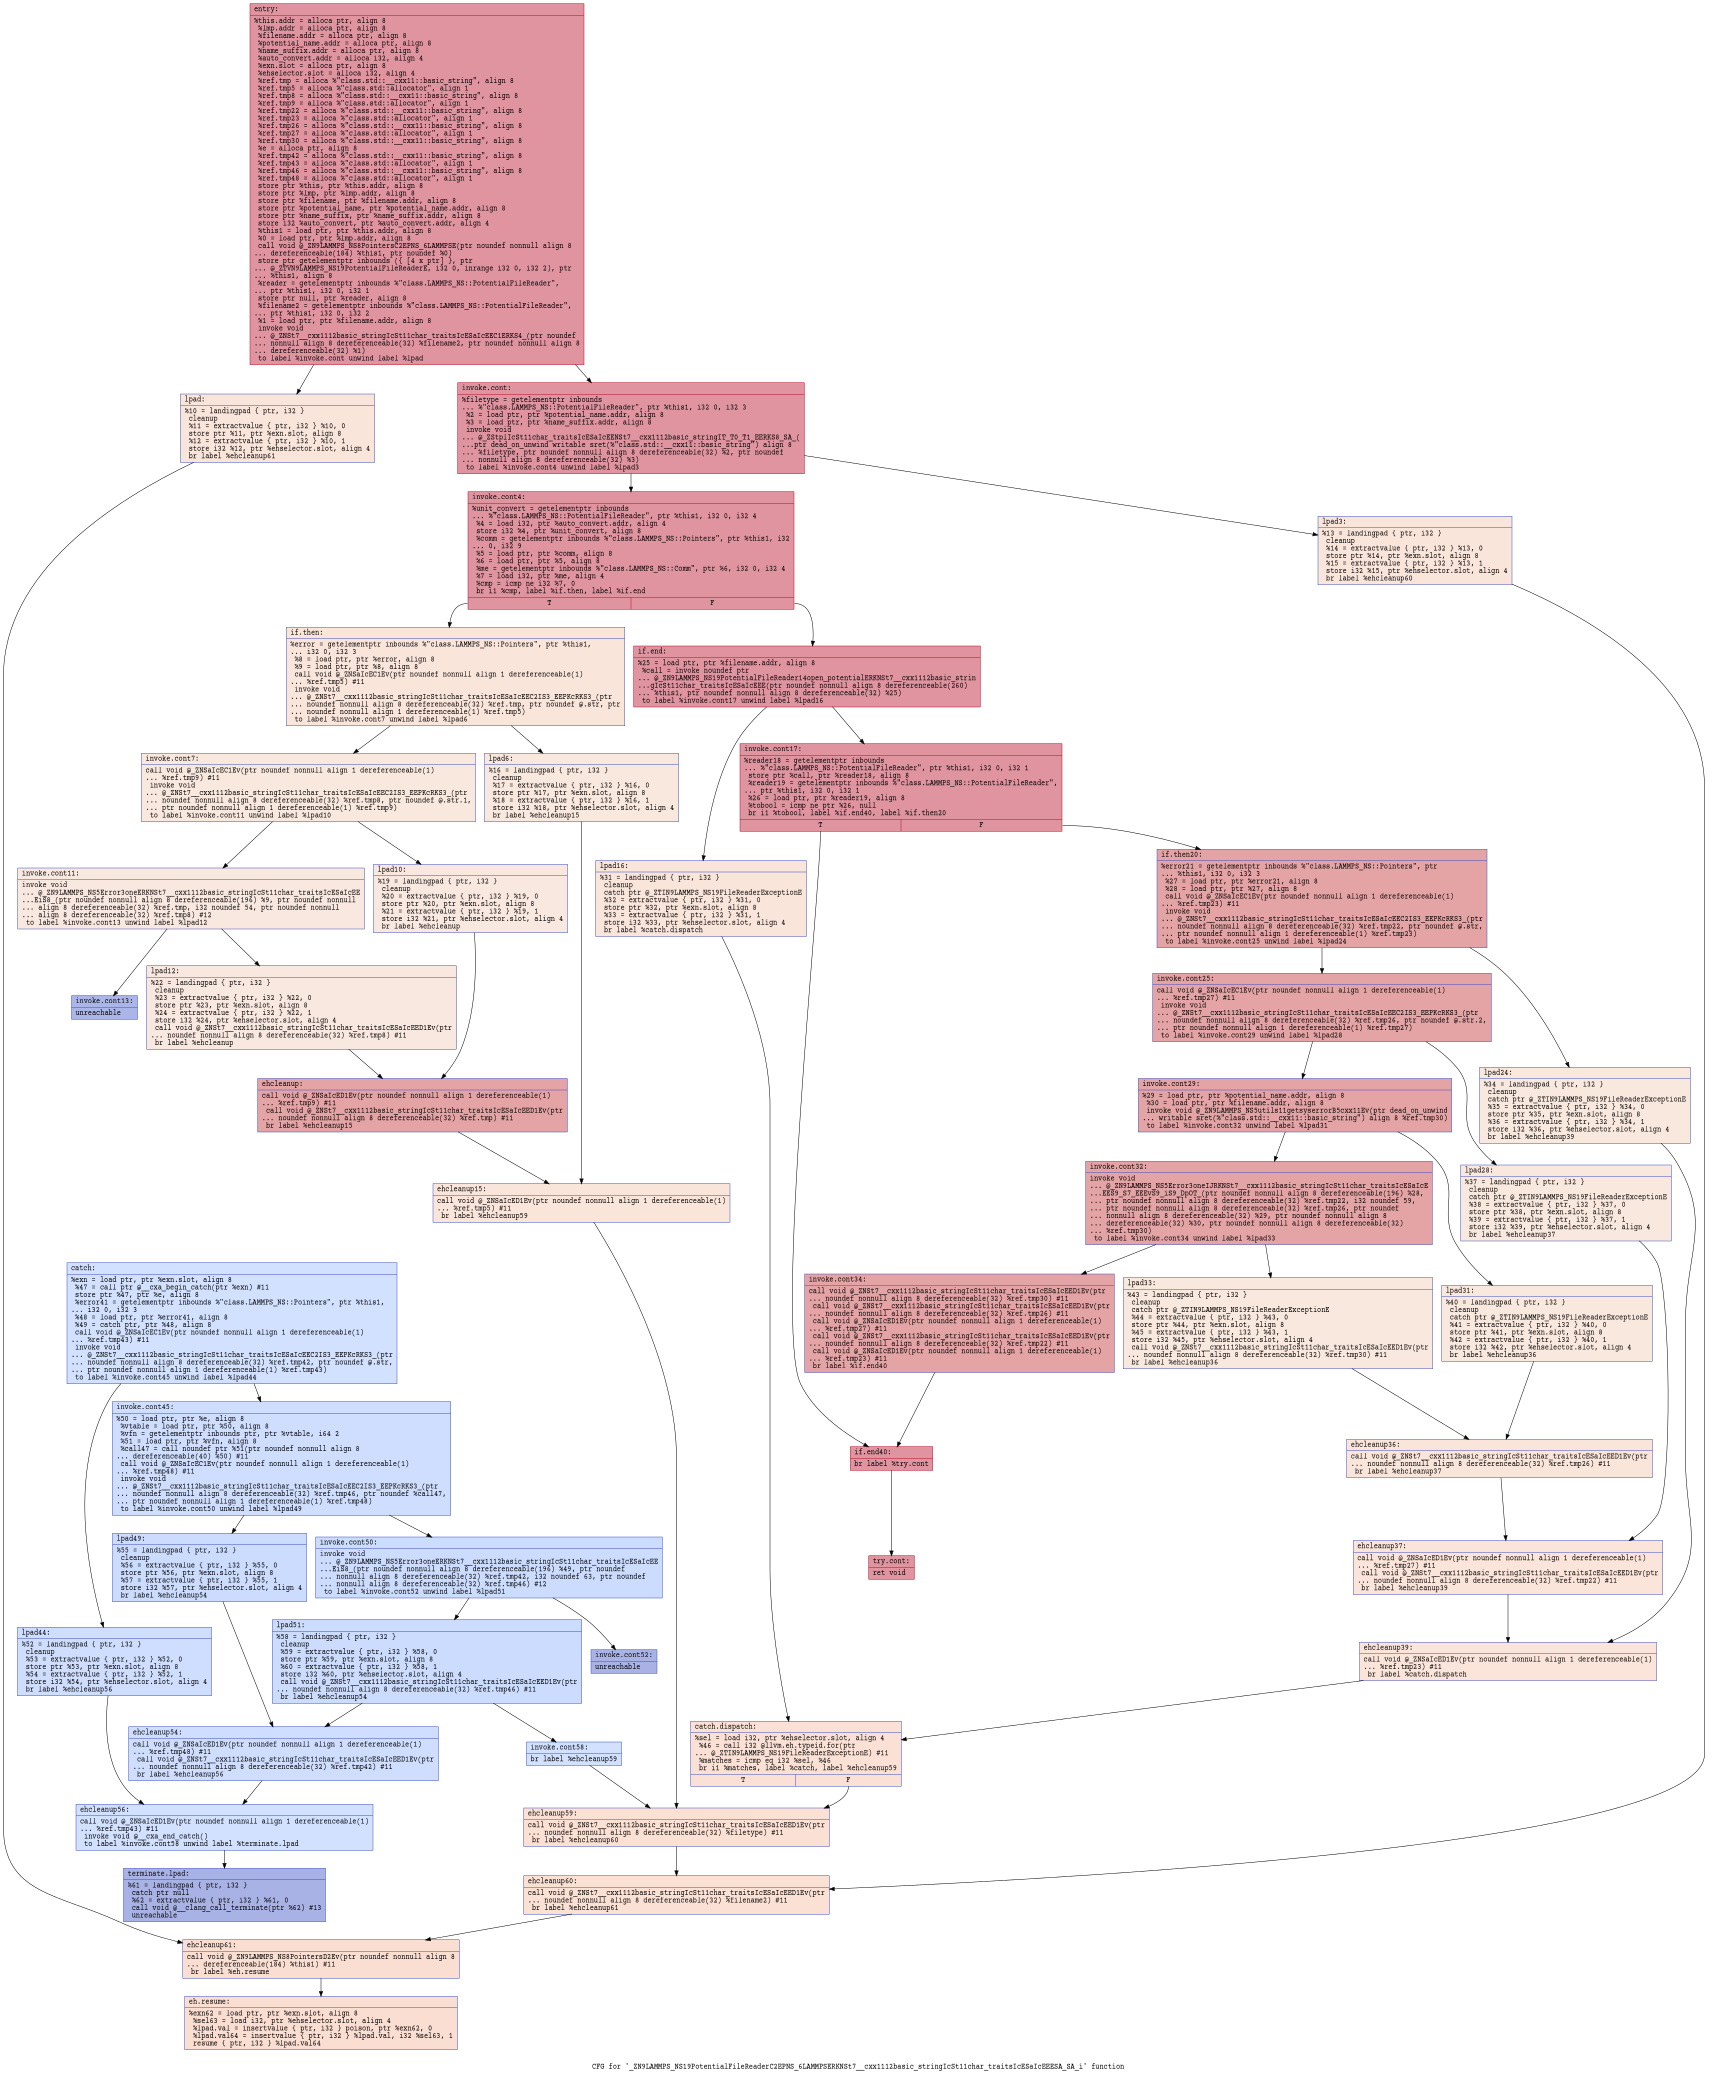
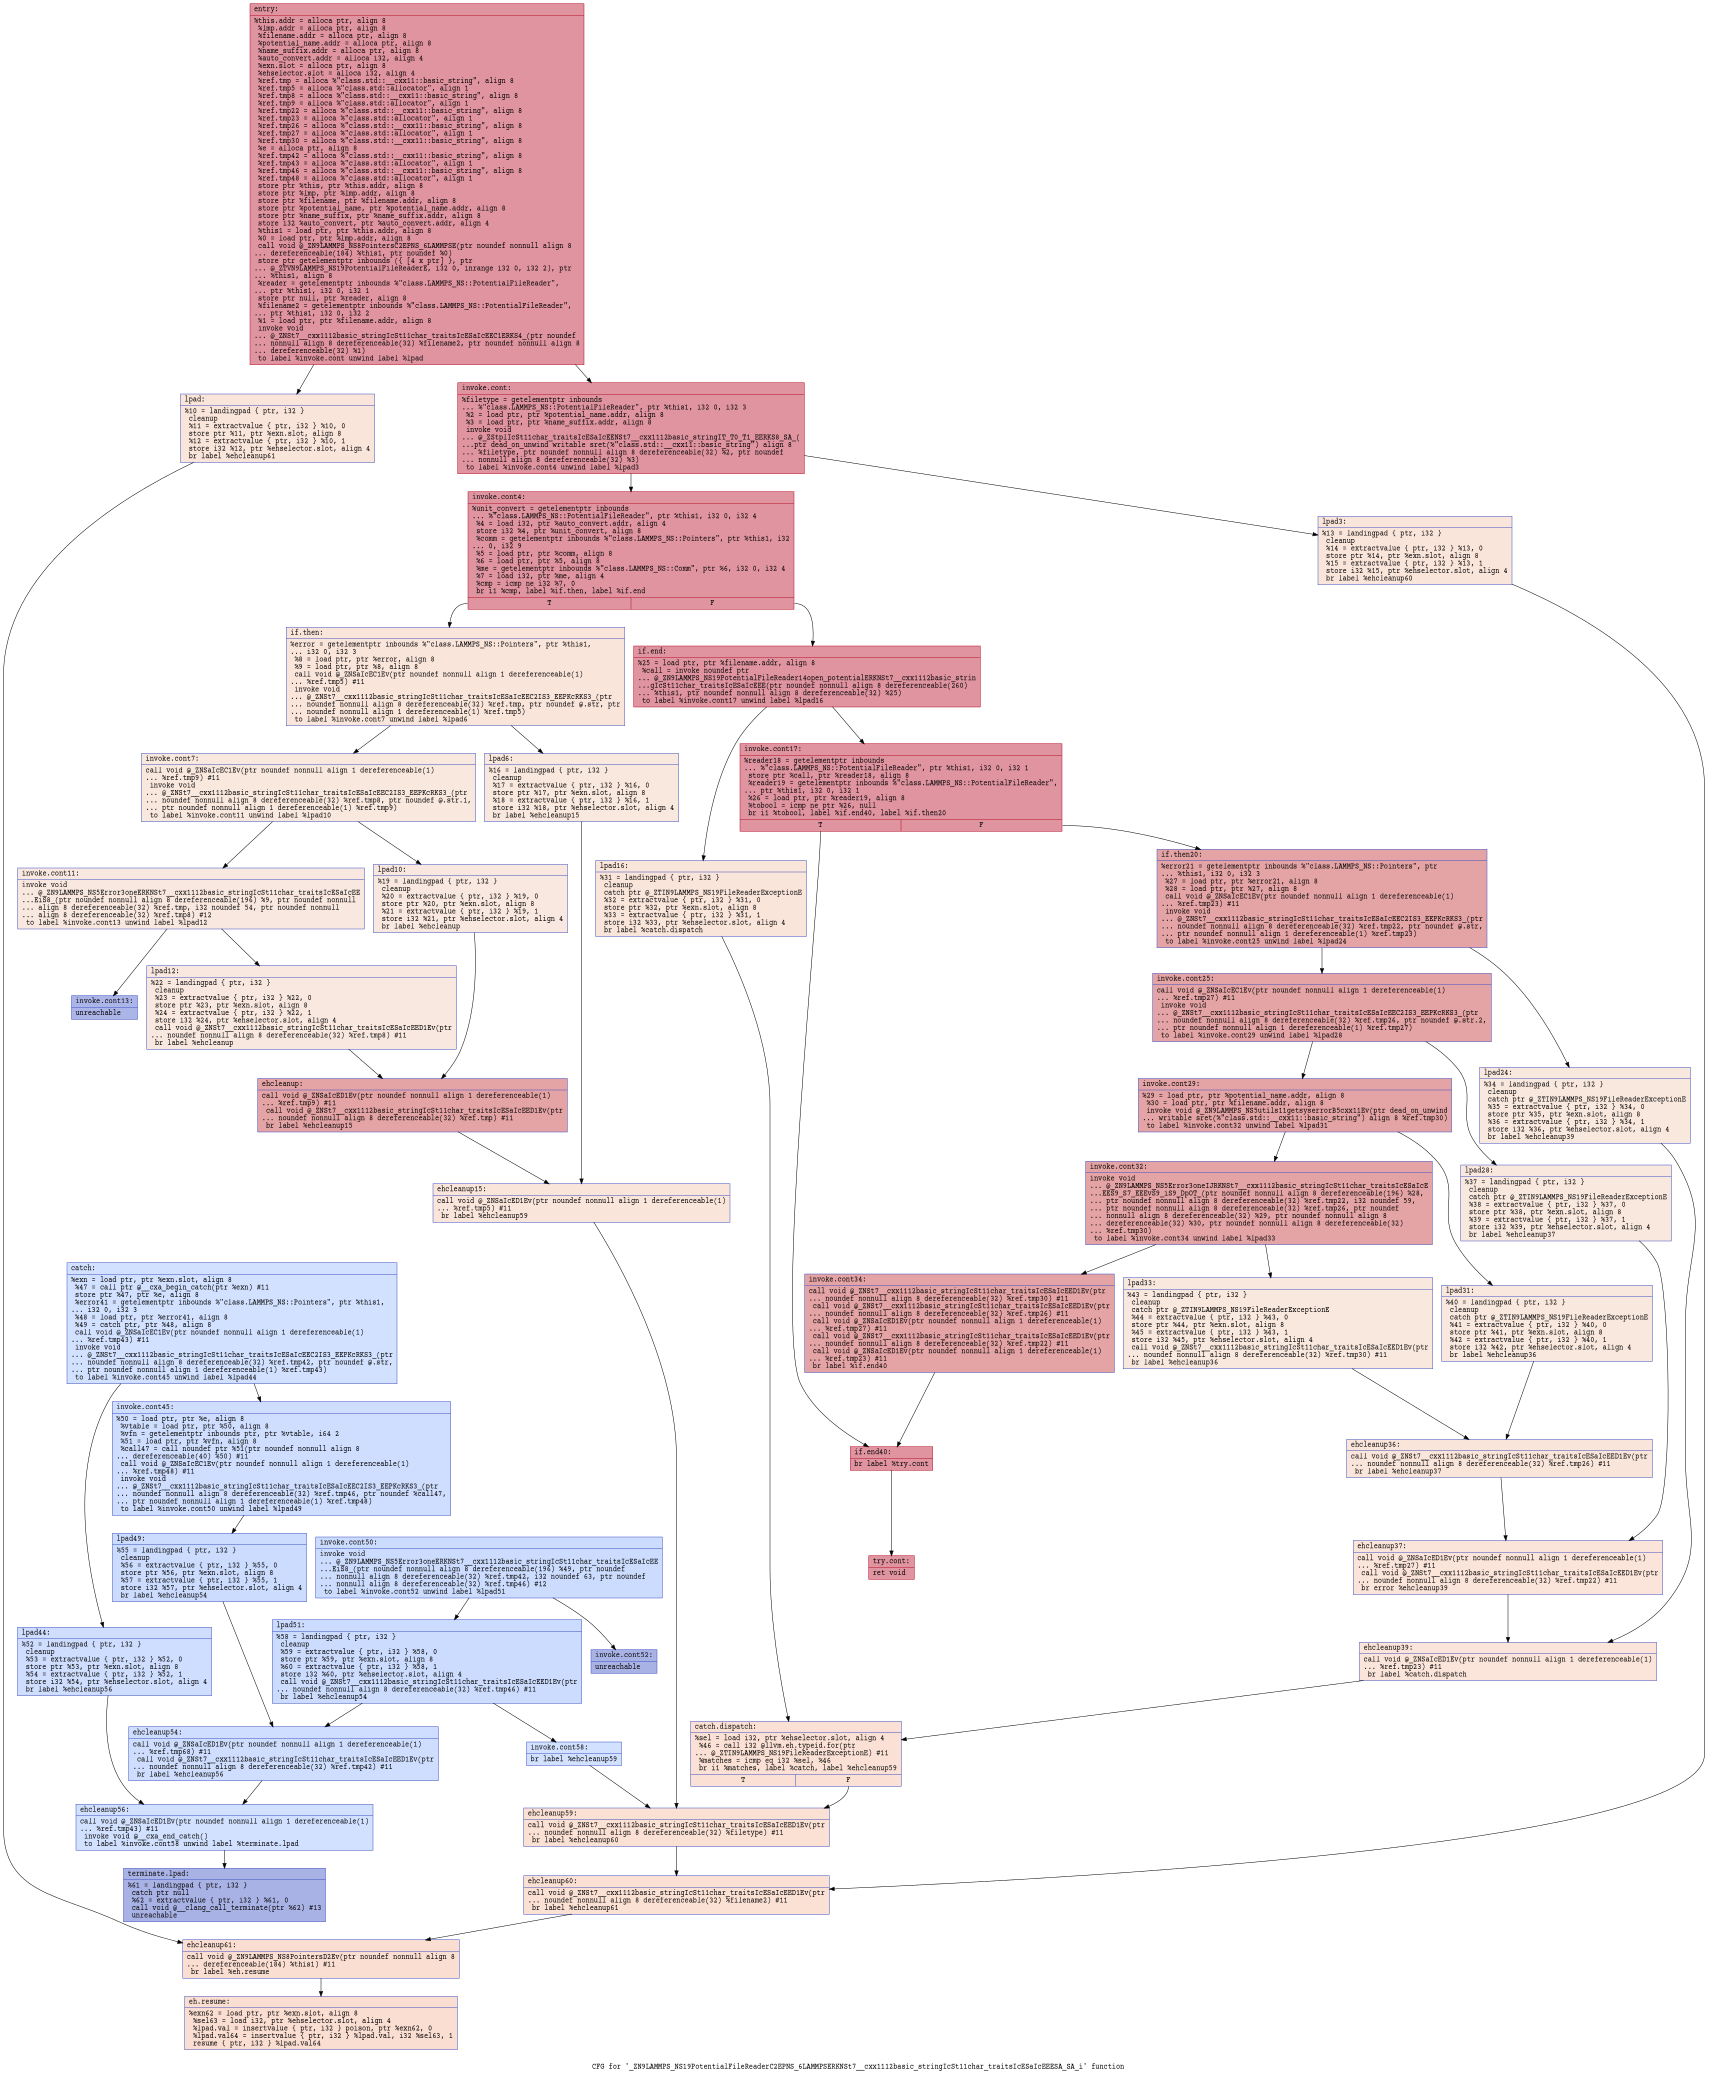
edge "invoke.cont45:" -> "invoke.cont50:": removed
node "ehcleanup37:": text "br label %ehcleanup39" -> "br error %ehcleanup39"
node "ehcleanup54:": text "... %ref.tmp48) #11" -> "... %ref.tmp68) #11"
